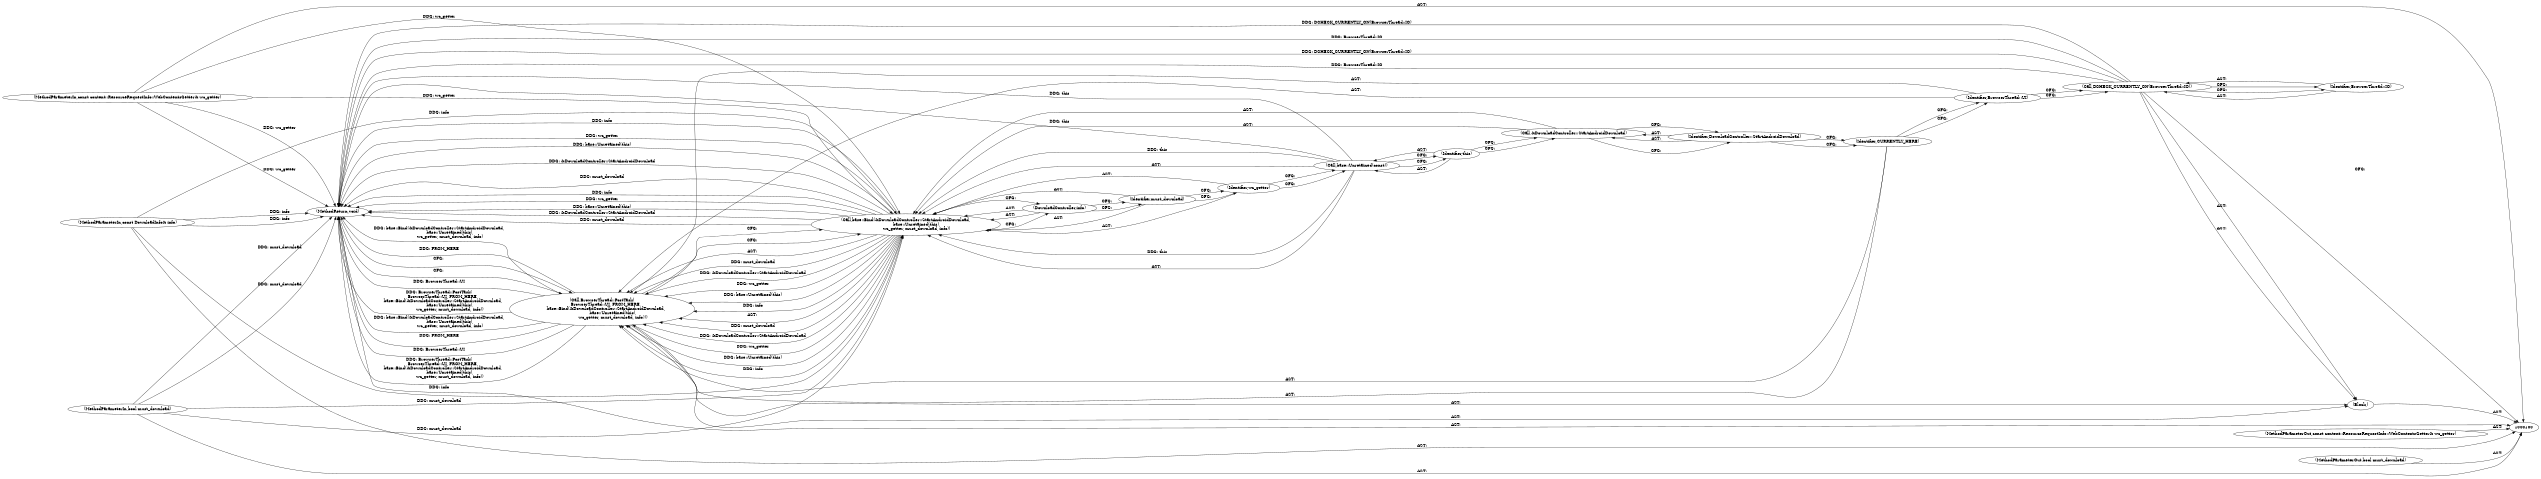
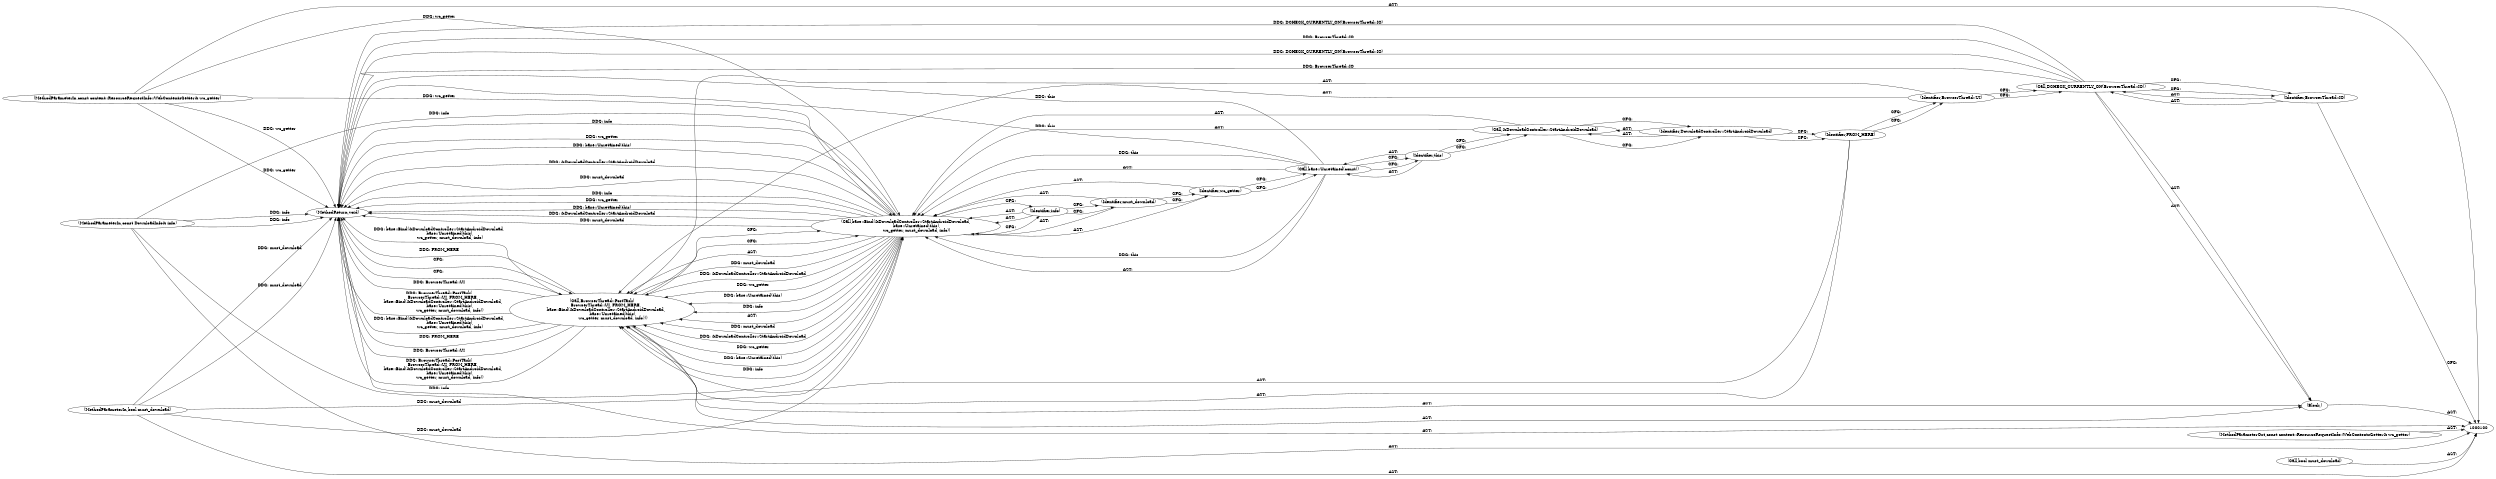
node "(Identifier,CURRENTLY_HERE)": label "(Identifier,CURRENTLY_HERE)" -> "(Identifier,FROM_HERE)"
node "(DownloadController,info)": label "(DownloadController,info)" -> "(Identifier,info)"
edge "(Call,DCHECK_CURRENTLY_ON(BrowserThread::IO))" -> "1000100": now "(Identifier,BrowserThread::IO)" -> "1000100"
node "(MethodParameterOut,bool must_download)": label "(MethodParameterOut,bool must_download)" -> "(Call,bool must_download)"
